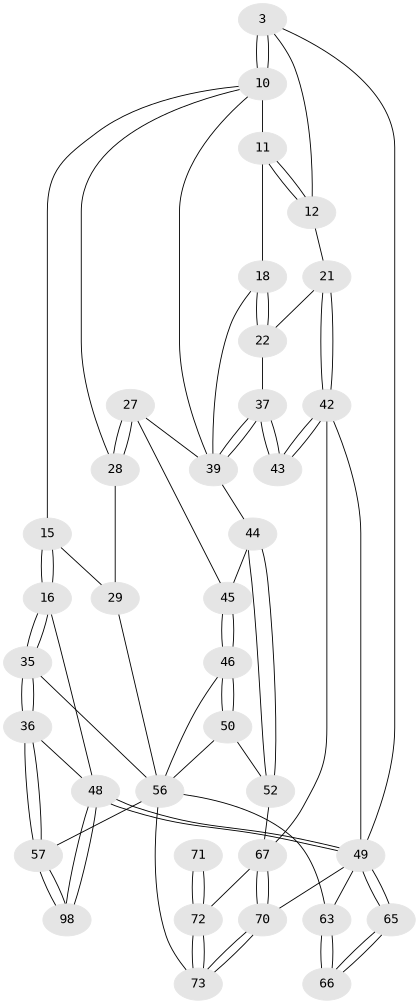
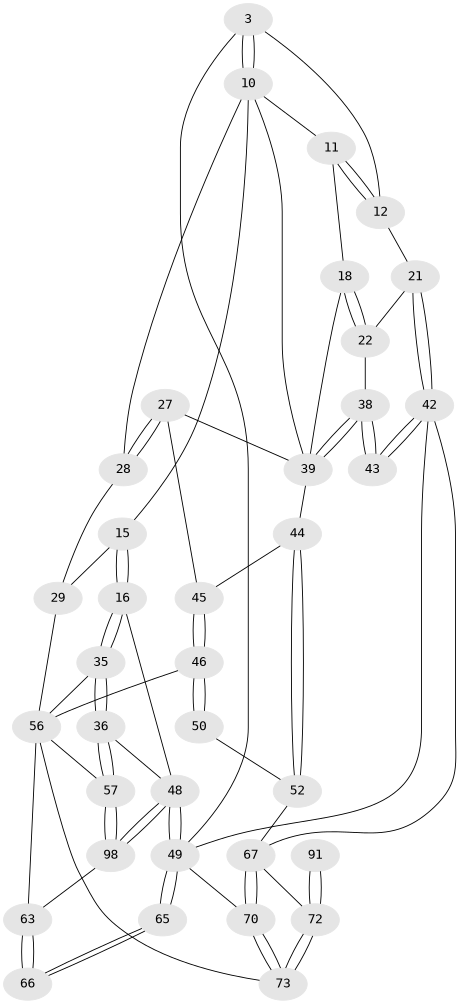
node "37": label "37" -> "38"
edge "50" -- "56": removed
node "71": label "71" -> "91"
edge "49" -- "63": now "98" -- "63"
